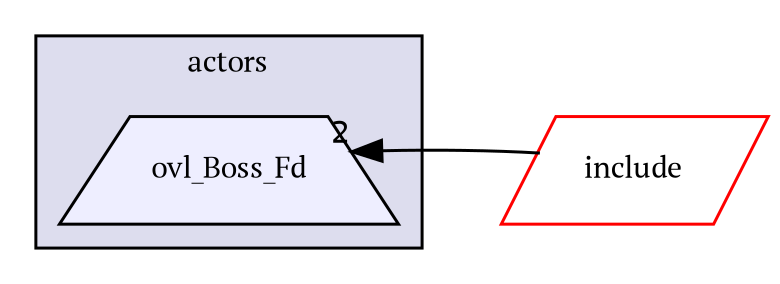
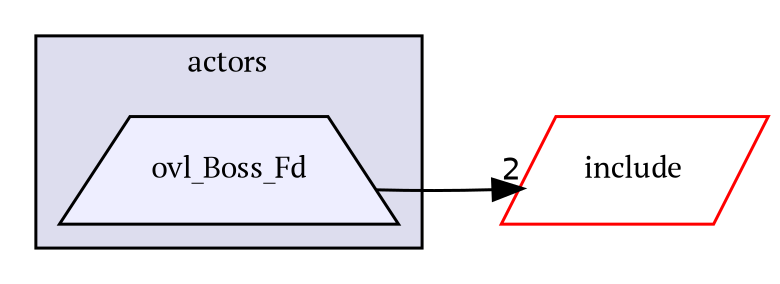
edge "include" -> "ovl_Boss_Fd": reversed
